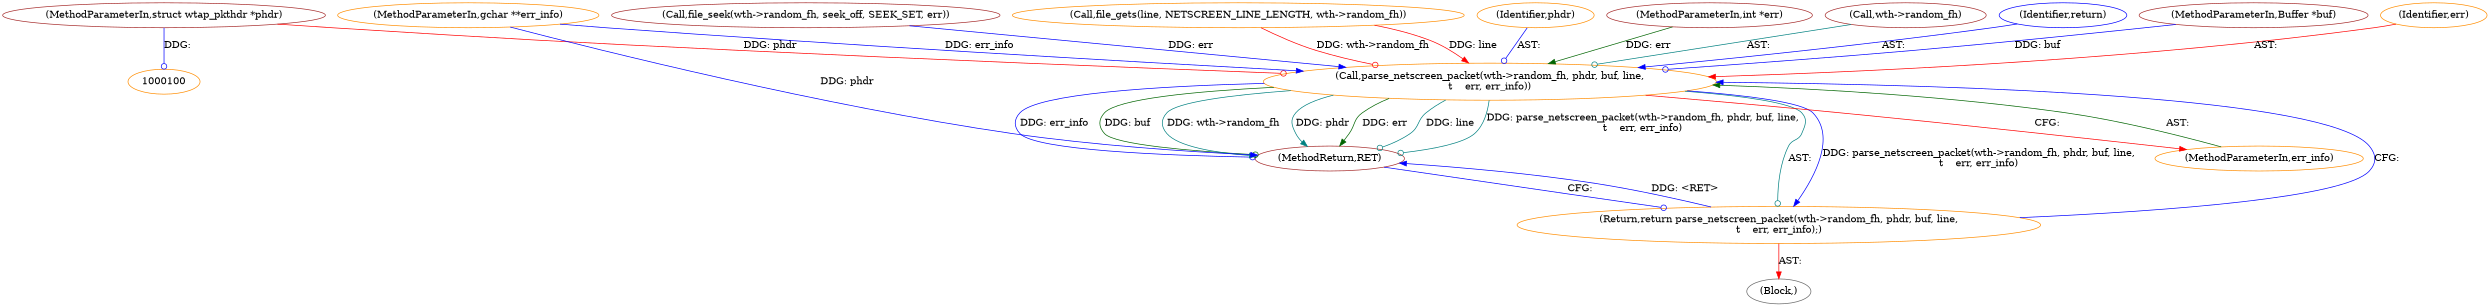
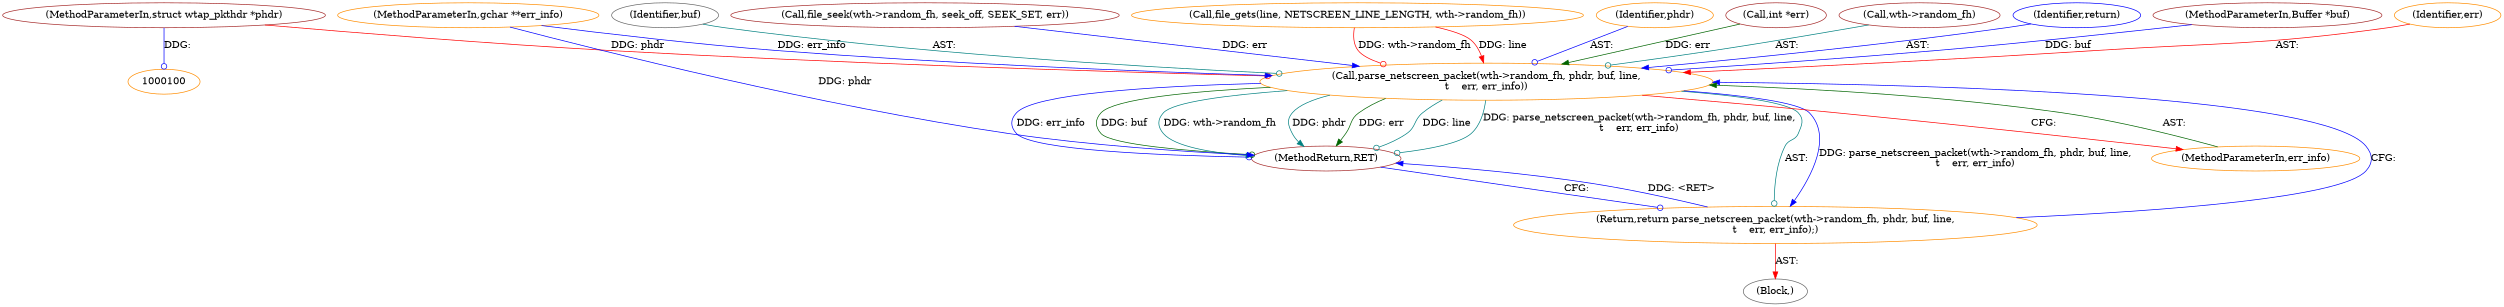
node "(Identifier,buf)": added
node "(MethodParameterIn,int *err)": label "(MethodParameterIn,int *err)" -> "(Call,int *err)"
